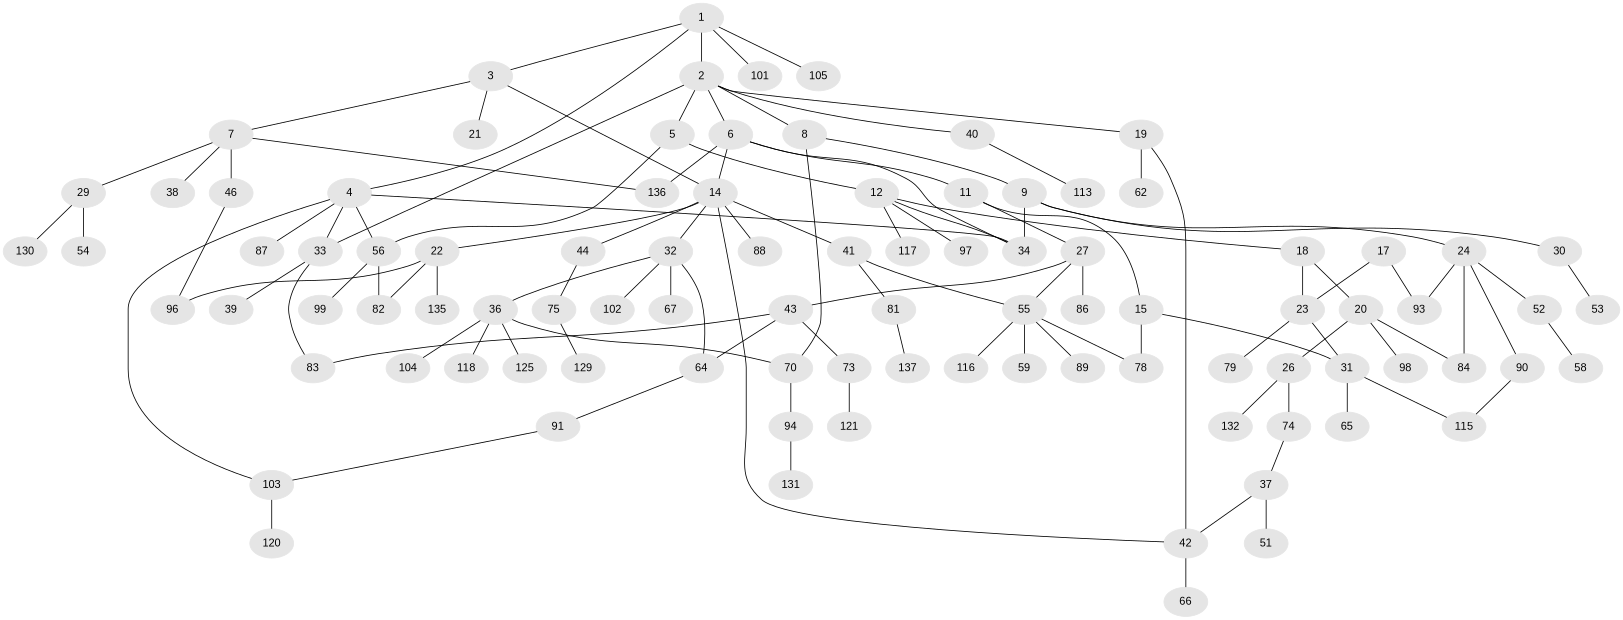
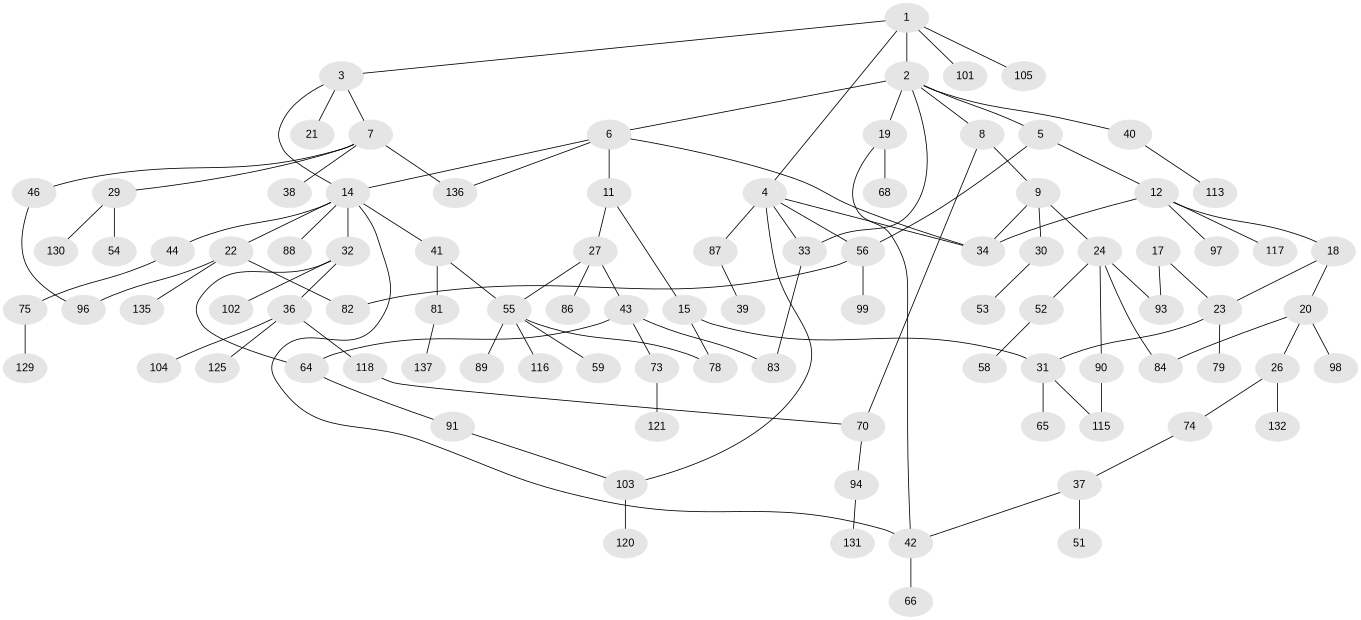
node "62": label "62" -> "68"
edge "33" -- "39": now "87" -- "39"
node "67": removed
edge "36" -- "70": now "118" -- "70"
